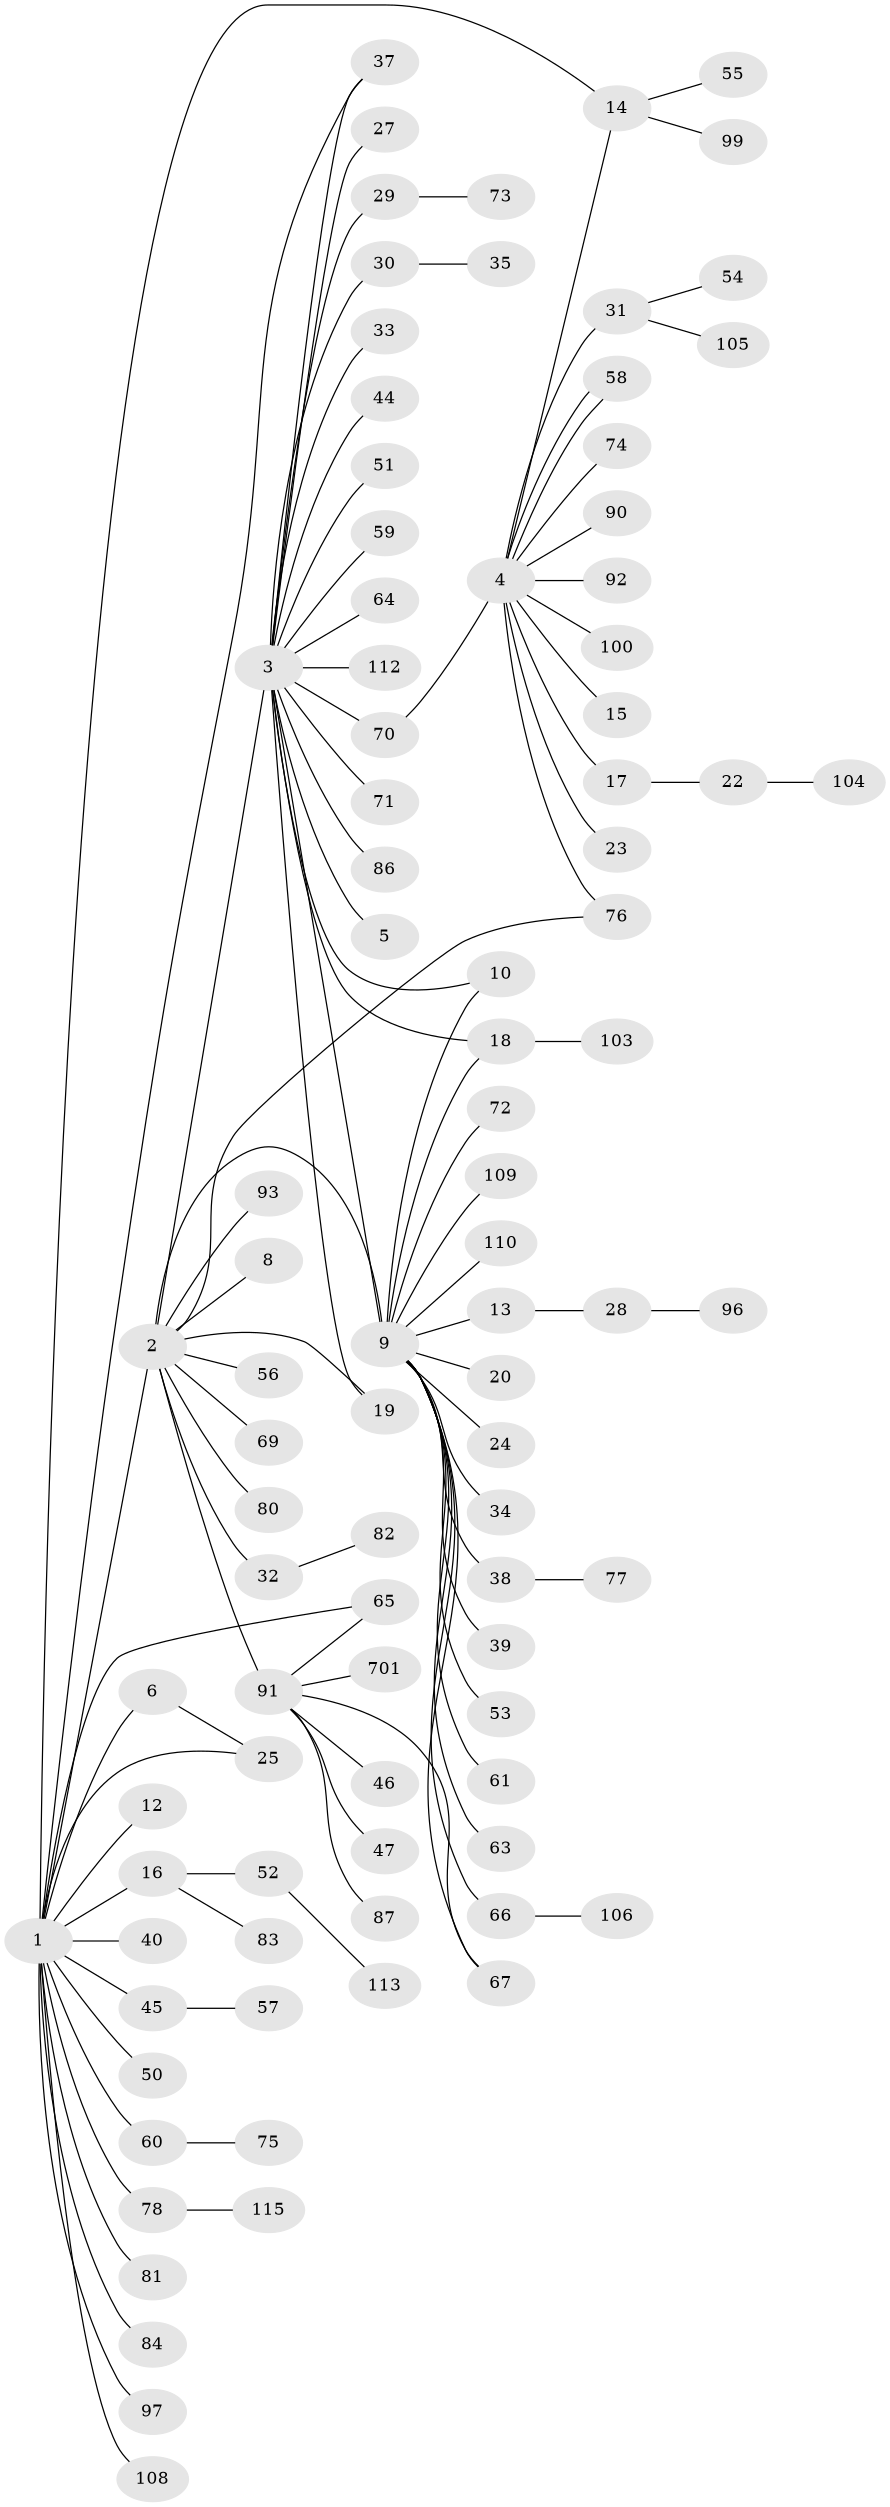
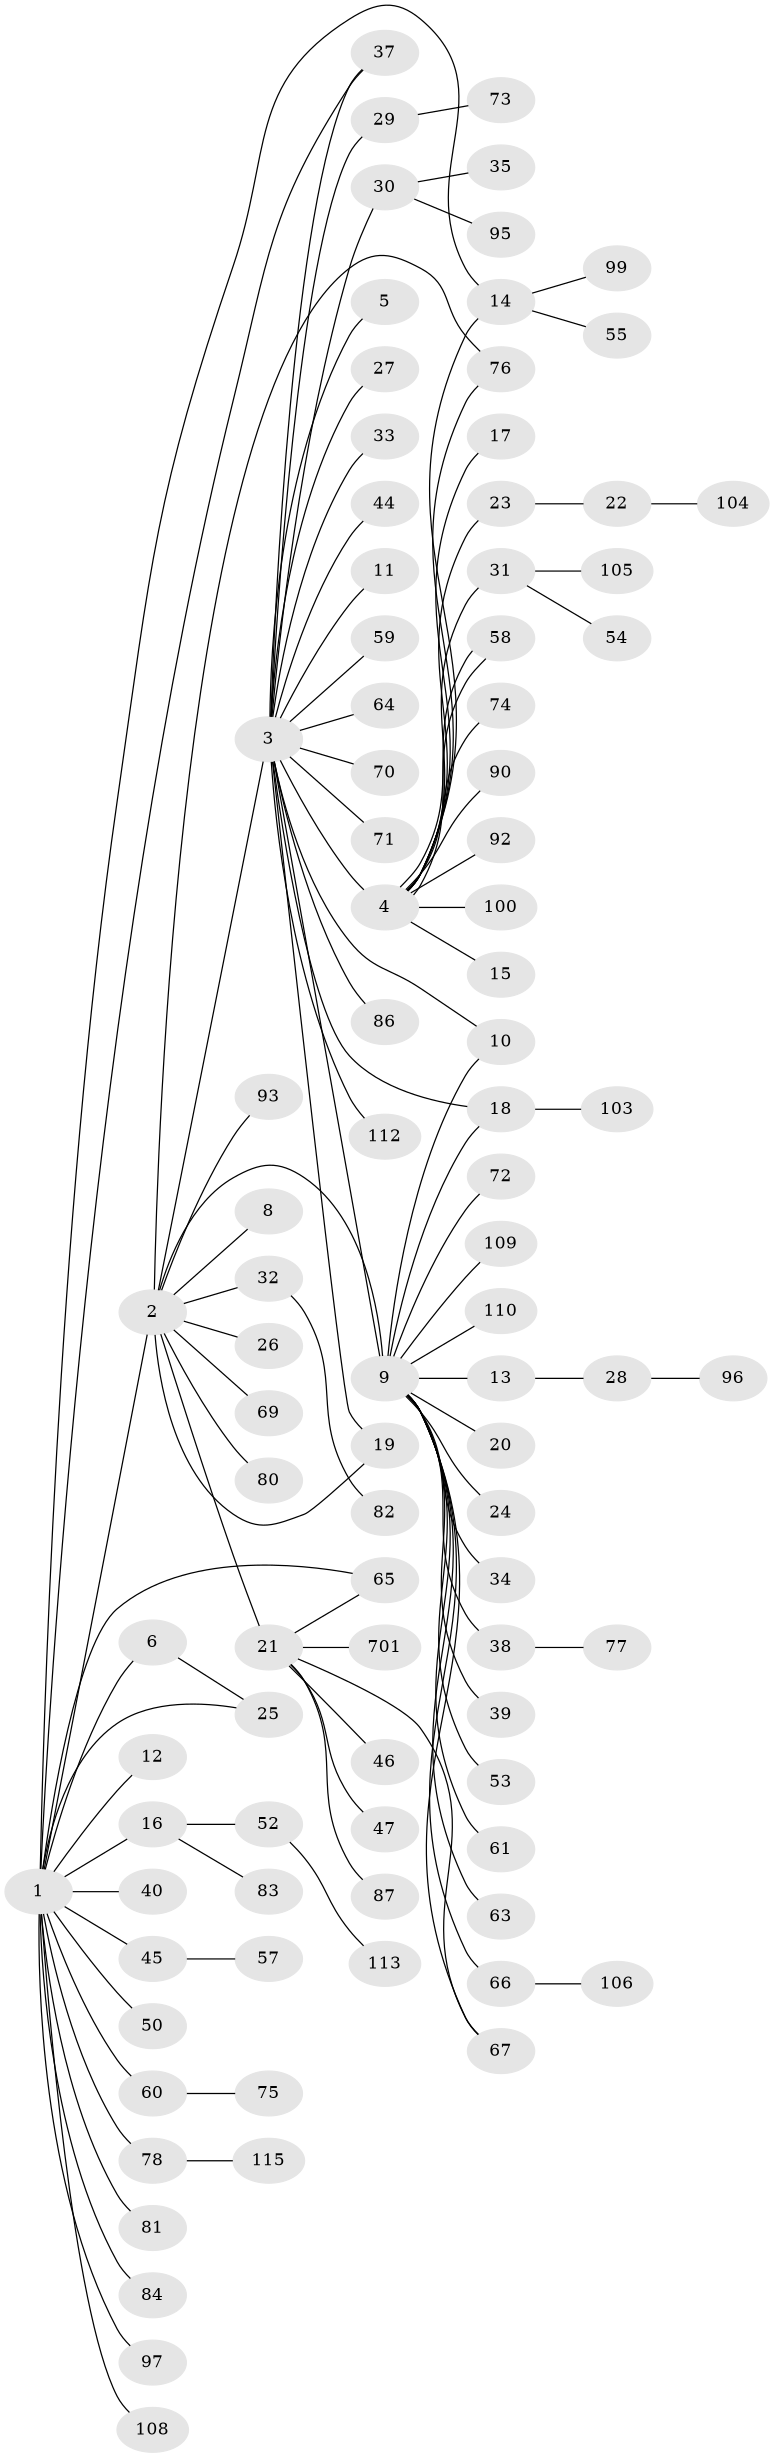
node "95": added
node "51": label "51" -> "11"
edge "4" -- "70": now "4" -- "3"
edge "17" -- "22": now "23" -- "22"
node "56": label "56" -> "26"
node "91": label "91" -> "21"
